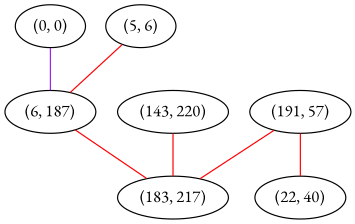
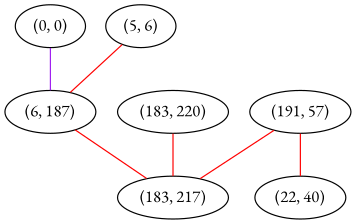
node "(143, 220)": label "(143, 220)" -> "(183, 220)"
